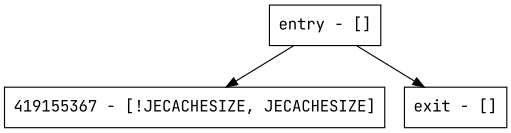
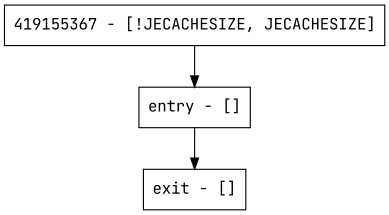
edge "entry - []" -> "419155367 - [!JECACHESIZE, JECACHESIZE]": reversed
